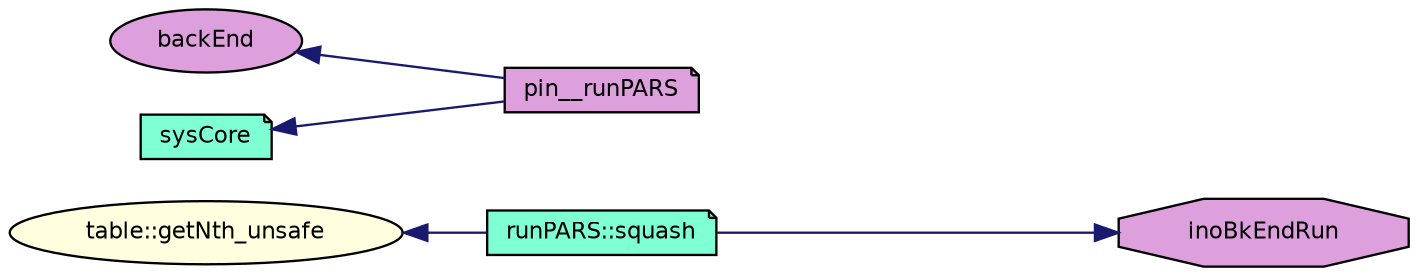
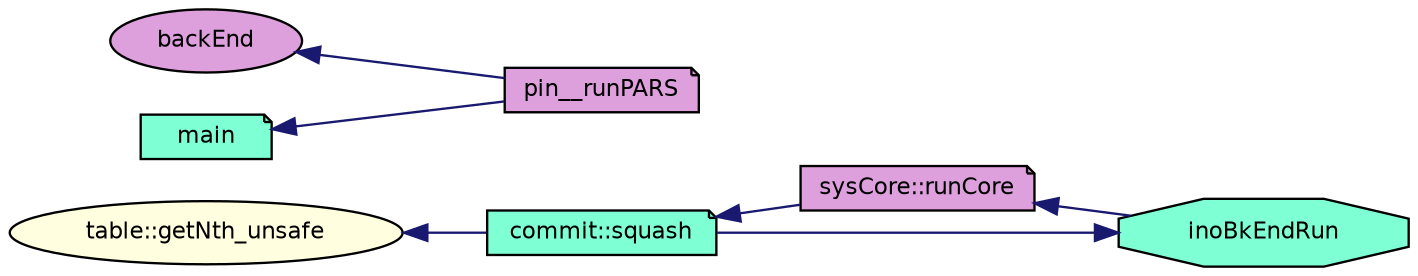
node "sysCore": label "sysCore" -> "main"
node "sysCore::runCore": added
node "runPARS::squash": label "runPARS::squash" -> "commit::squash"
node "inoBkEndRun": fillcolor plum -> aquamarine
